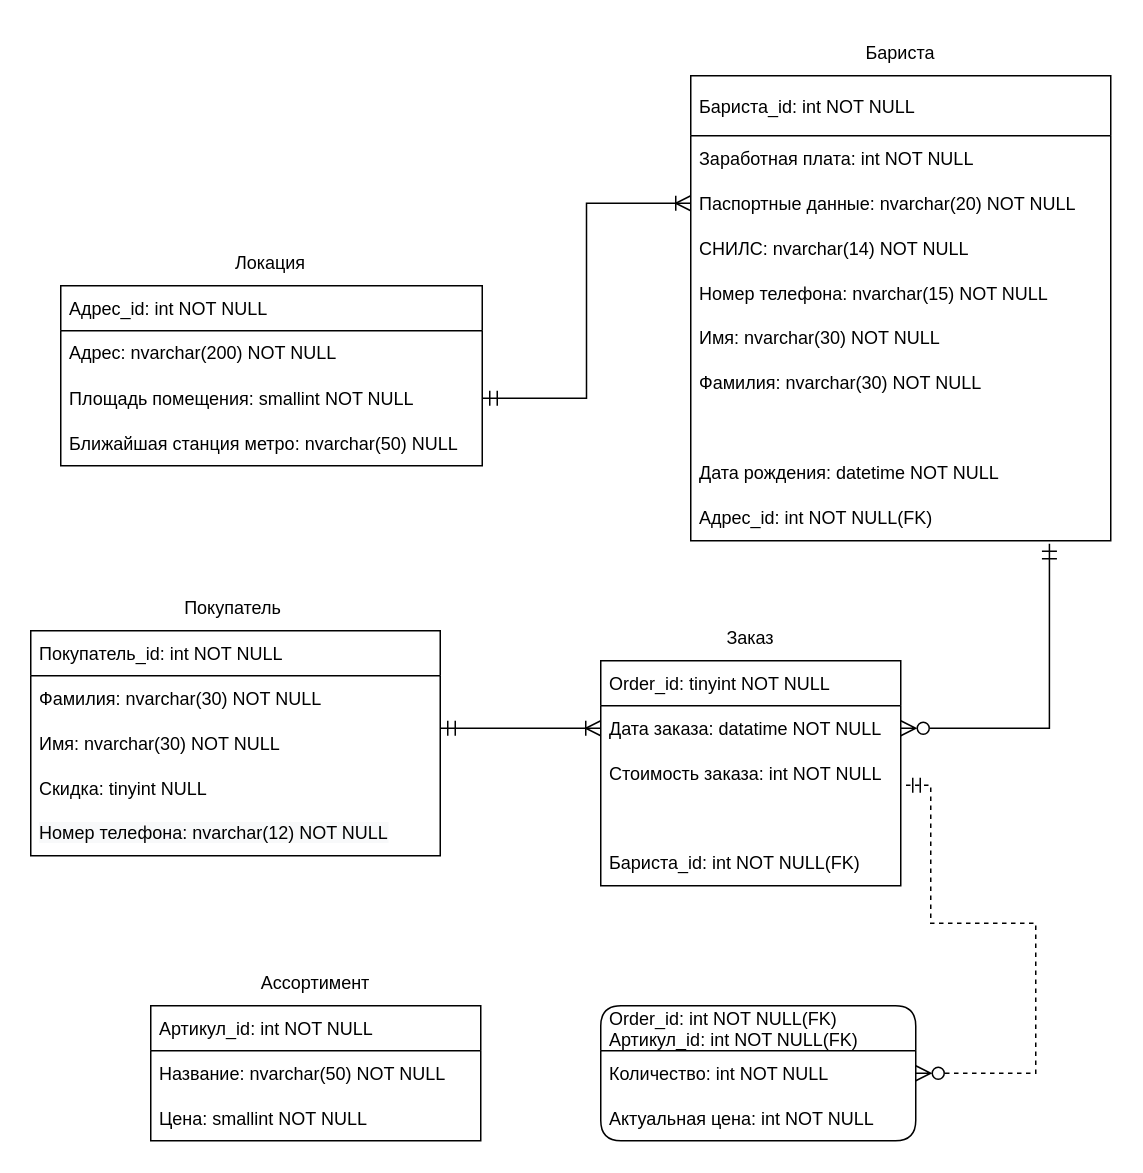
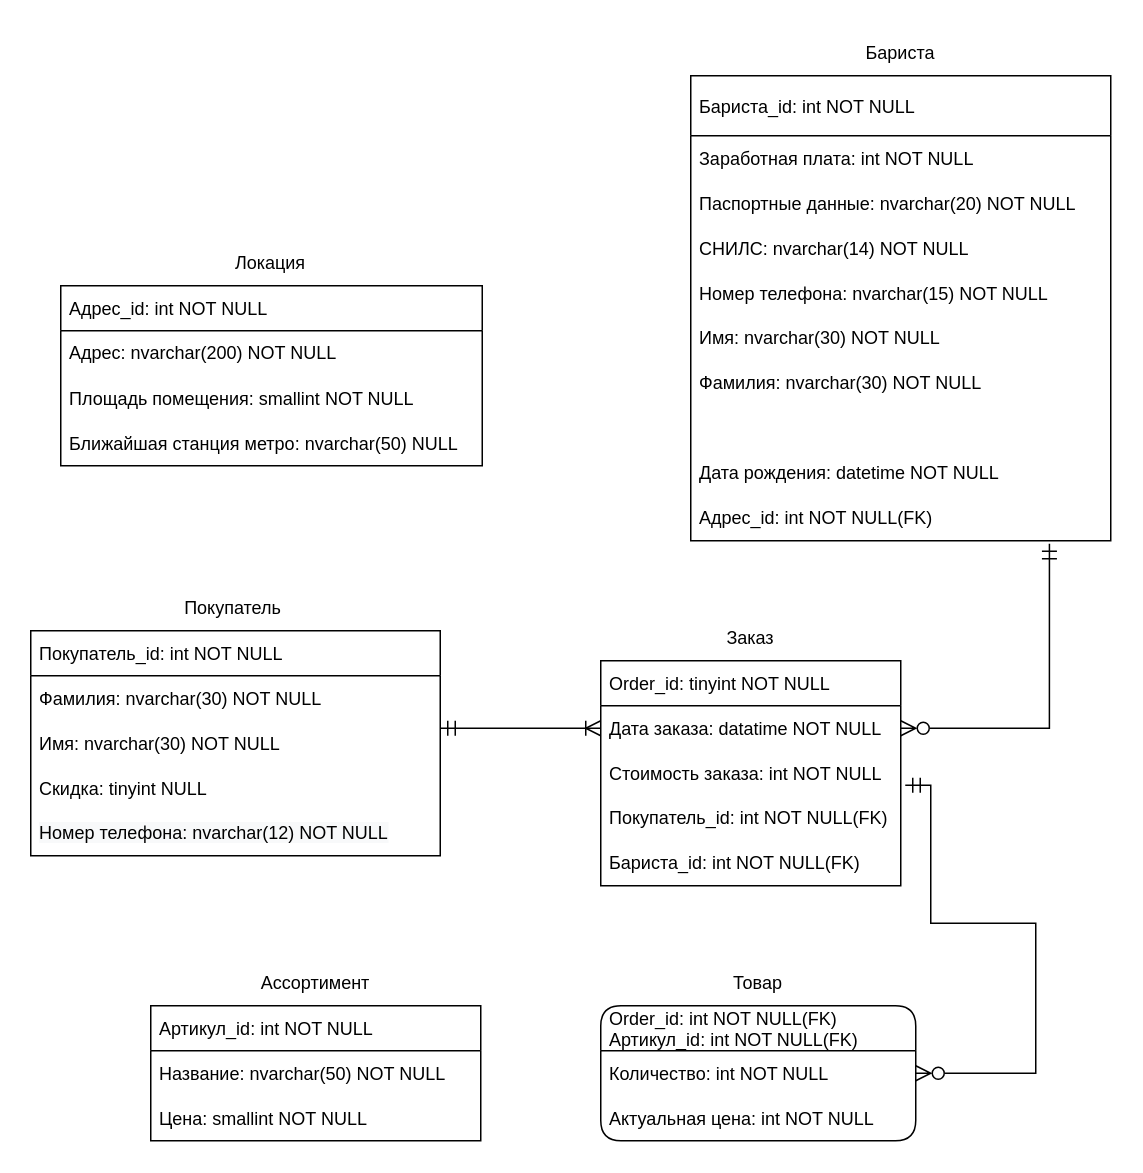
edge "Паспортные данные: nvarchar(20) NOT NULL" -- "Площадь помещения: smallint NOT NULL": removed
node "Покупатель_id: int NOT NULL(FK)": added
edge "Стоимость заказа: int NOT NULL" -- "Количество: int NOT NULL": style dashed -> solid
node "Товар": added
